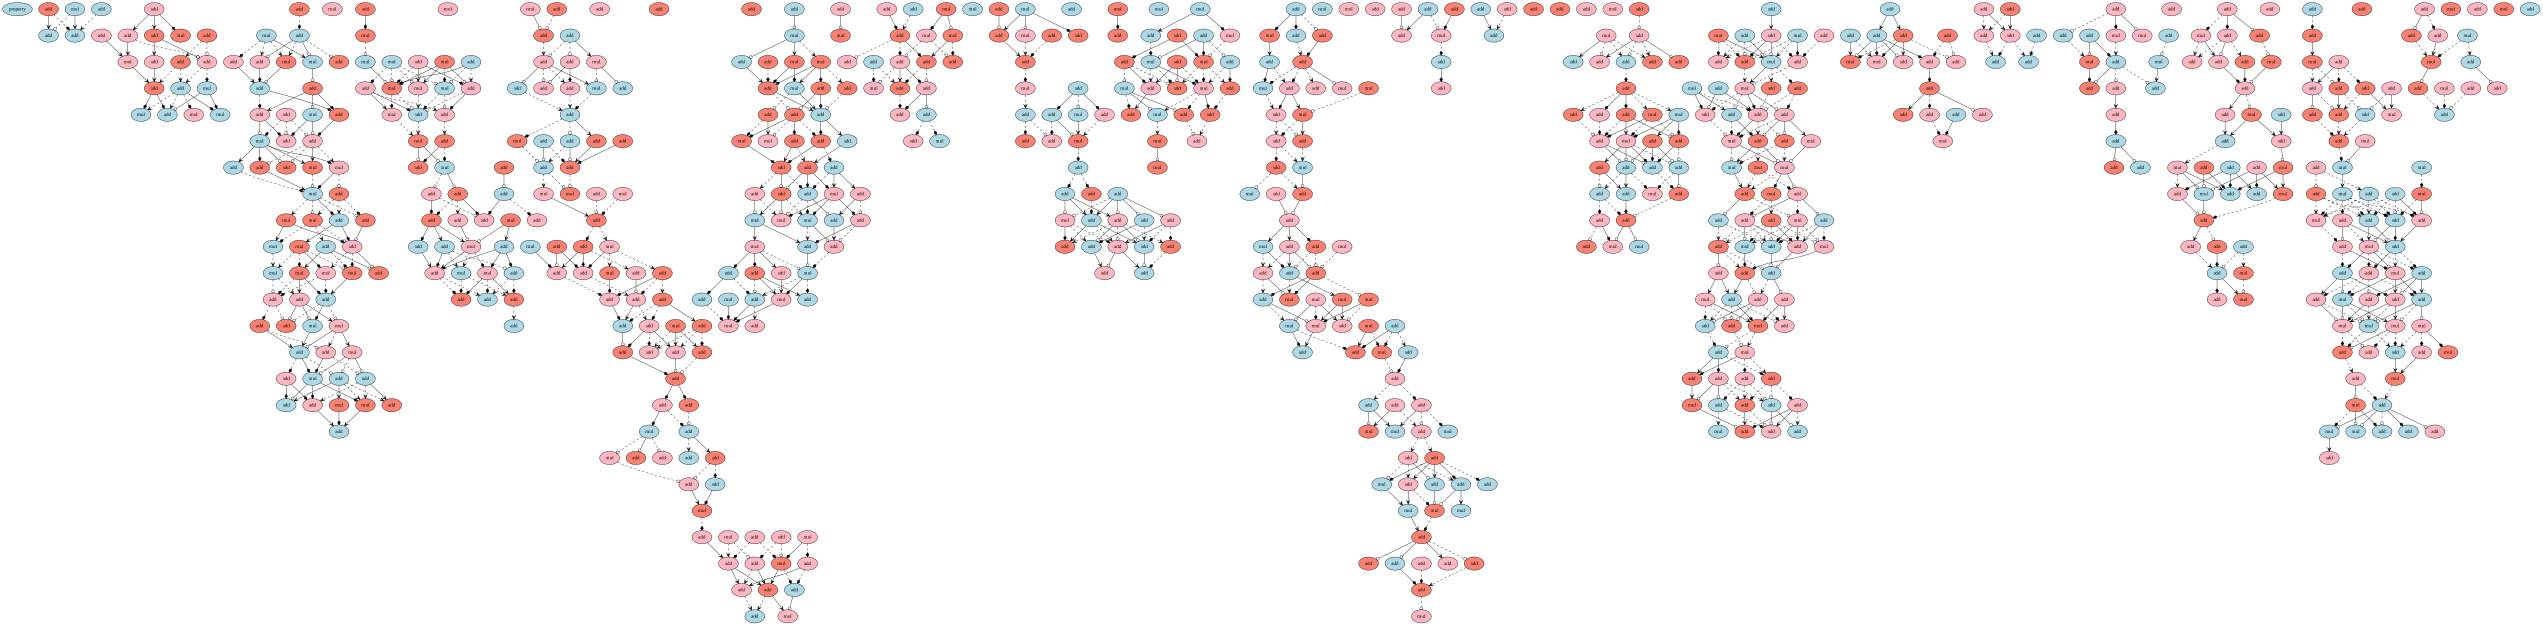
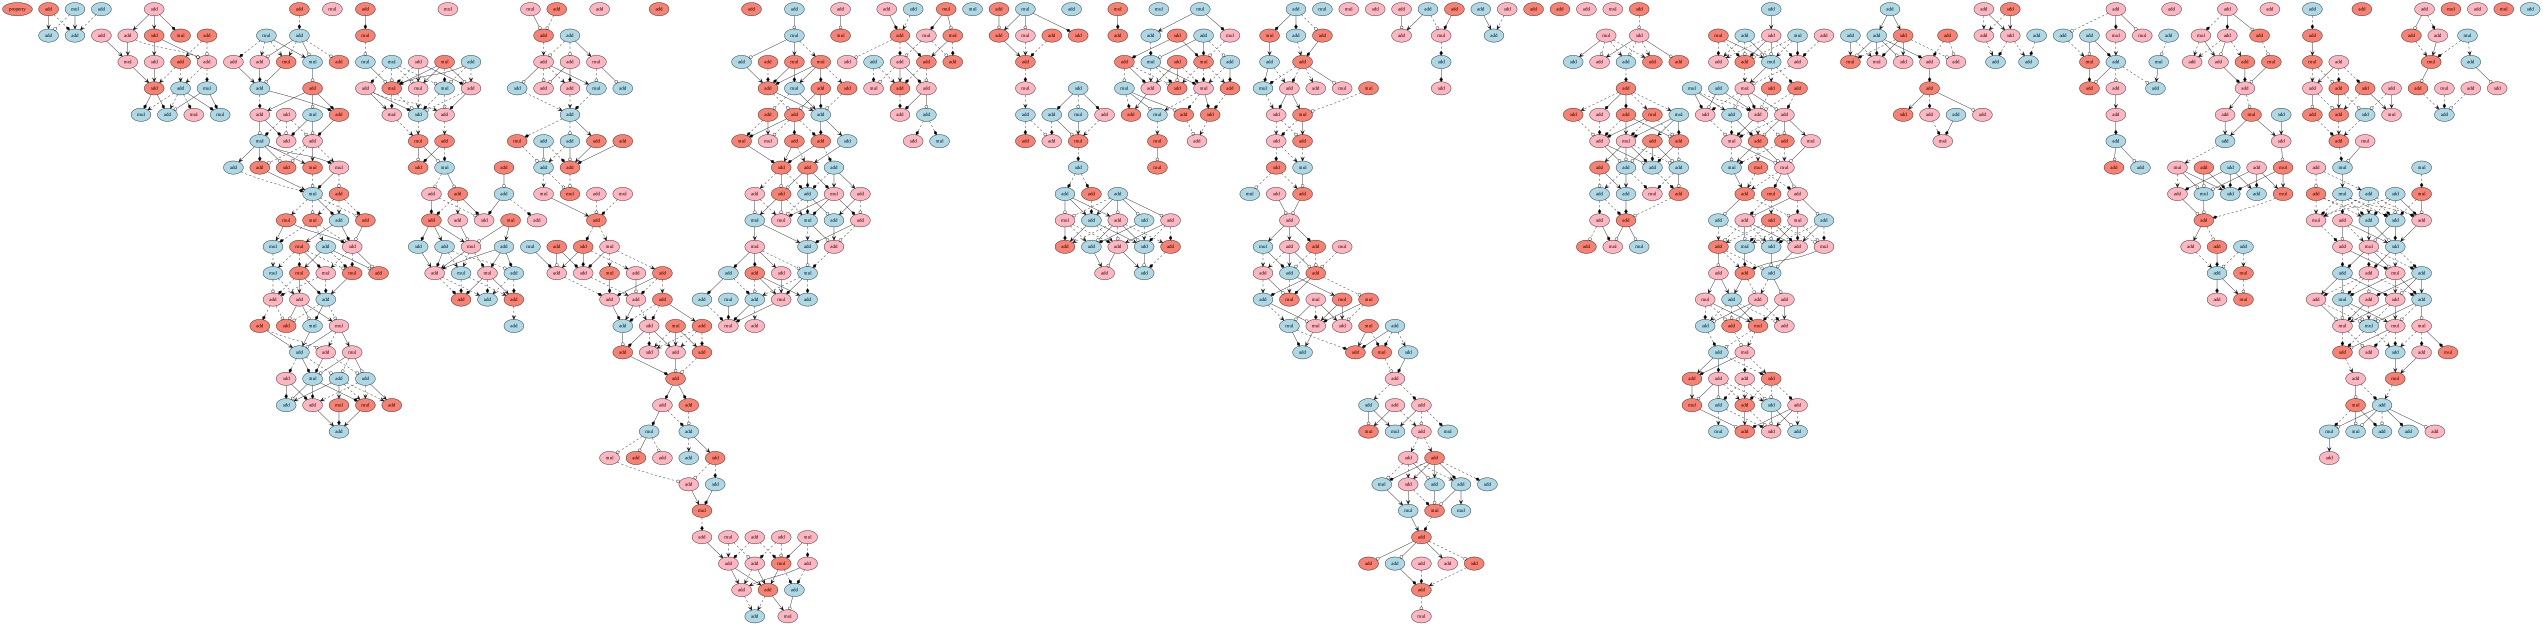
node "property": fillcolor lightblue -> salmon
